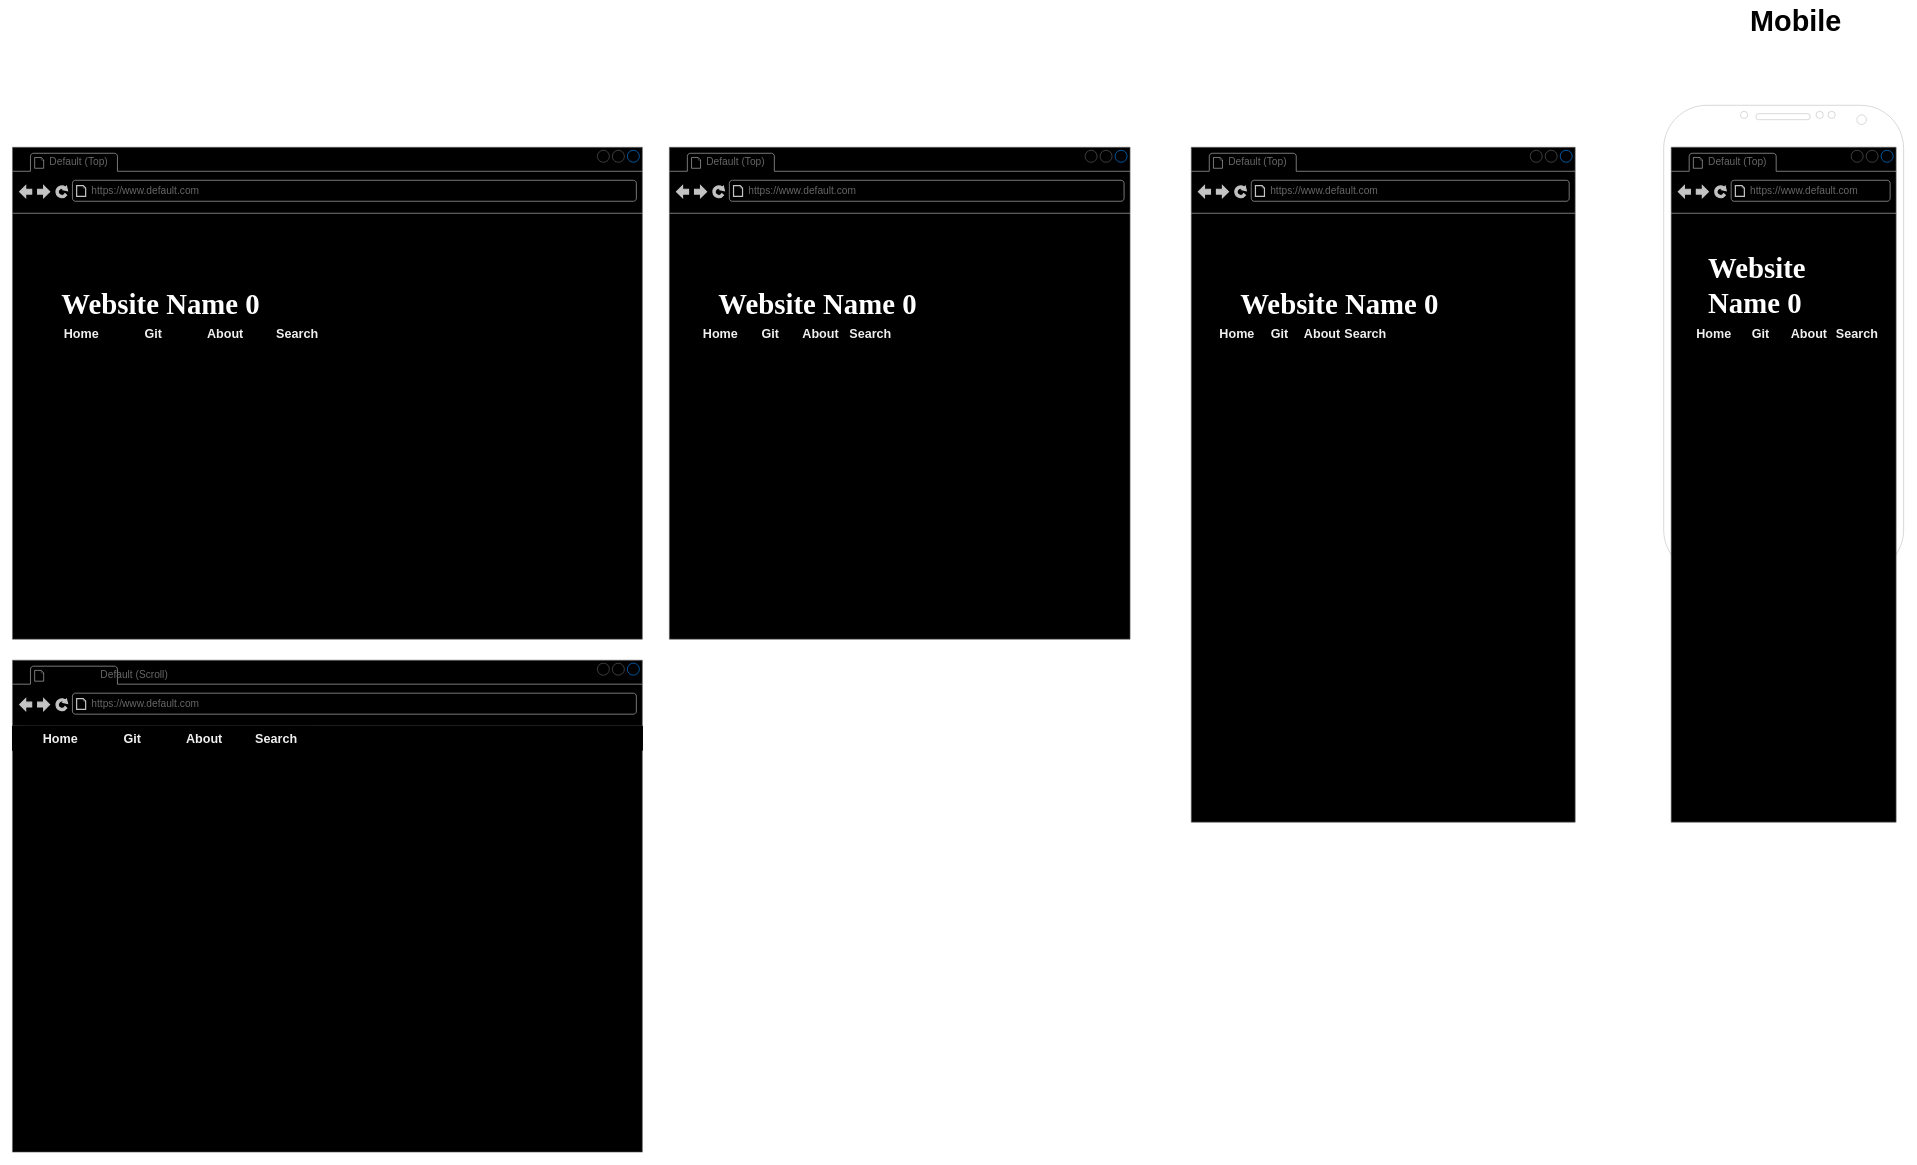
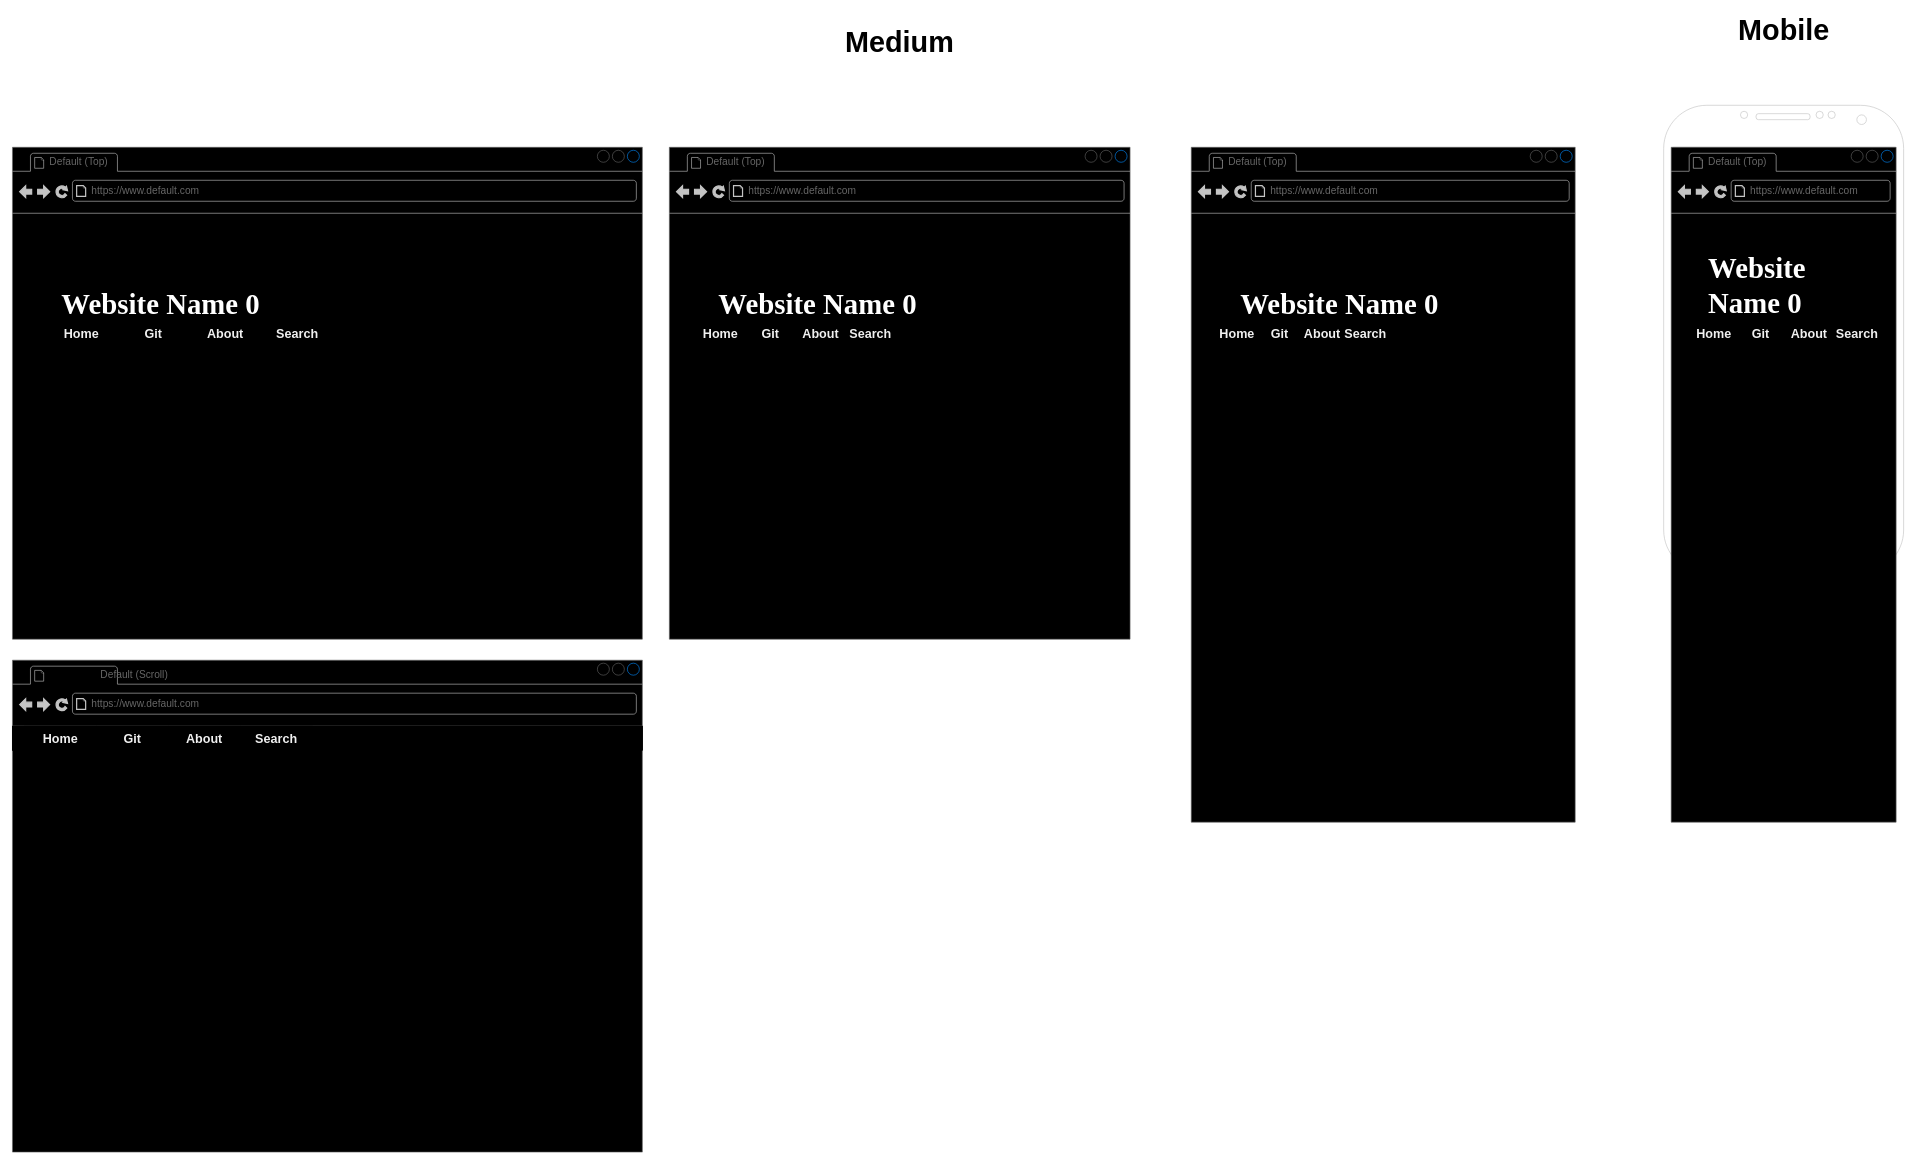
node "Mobile": moved (1796, 21) -> (1784, 30)
node "Medium": added
